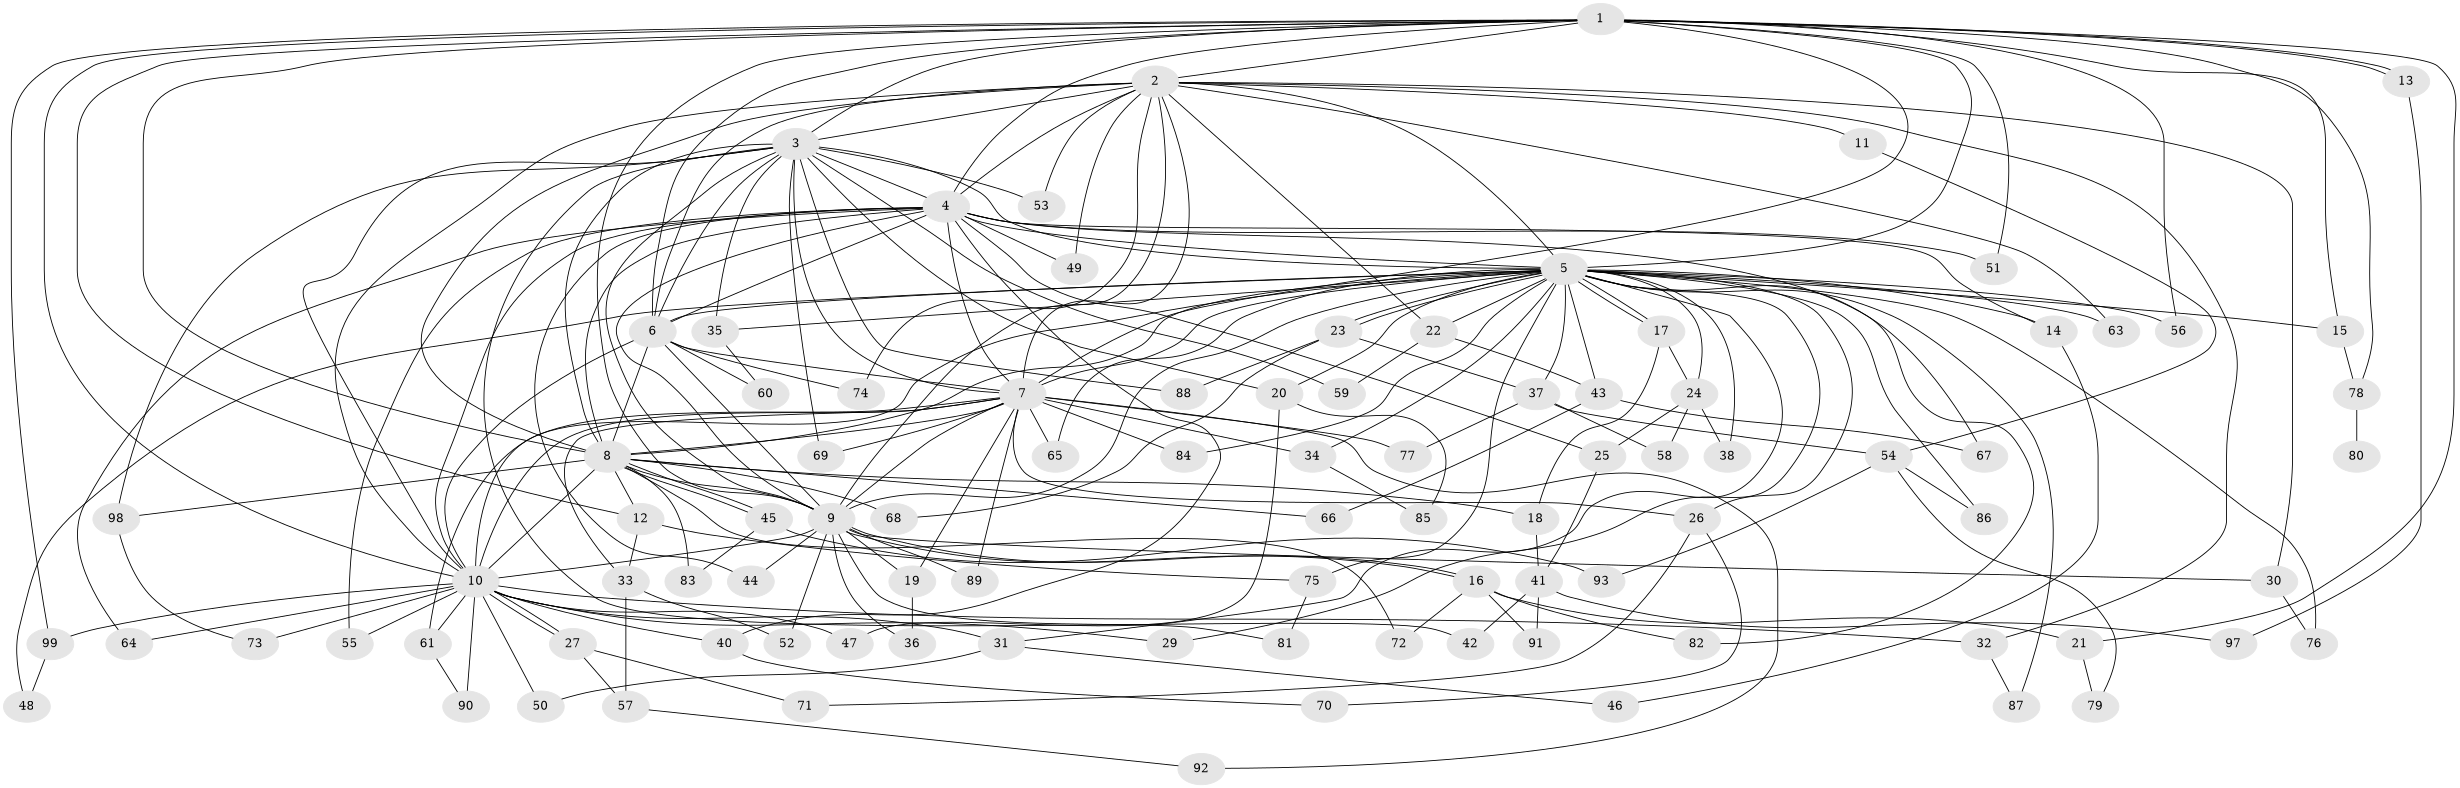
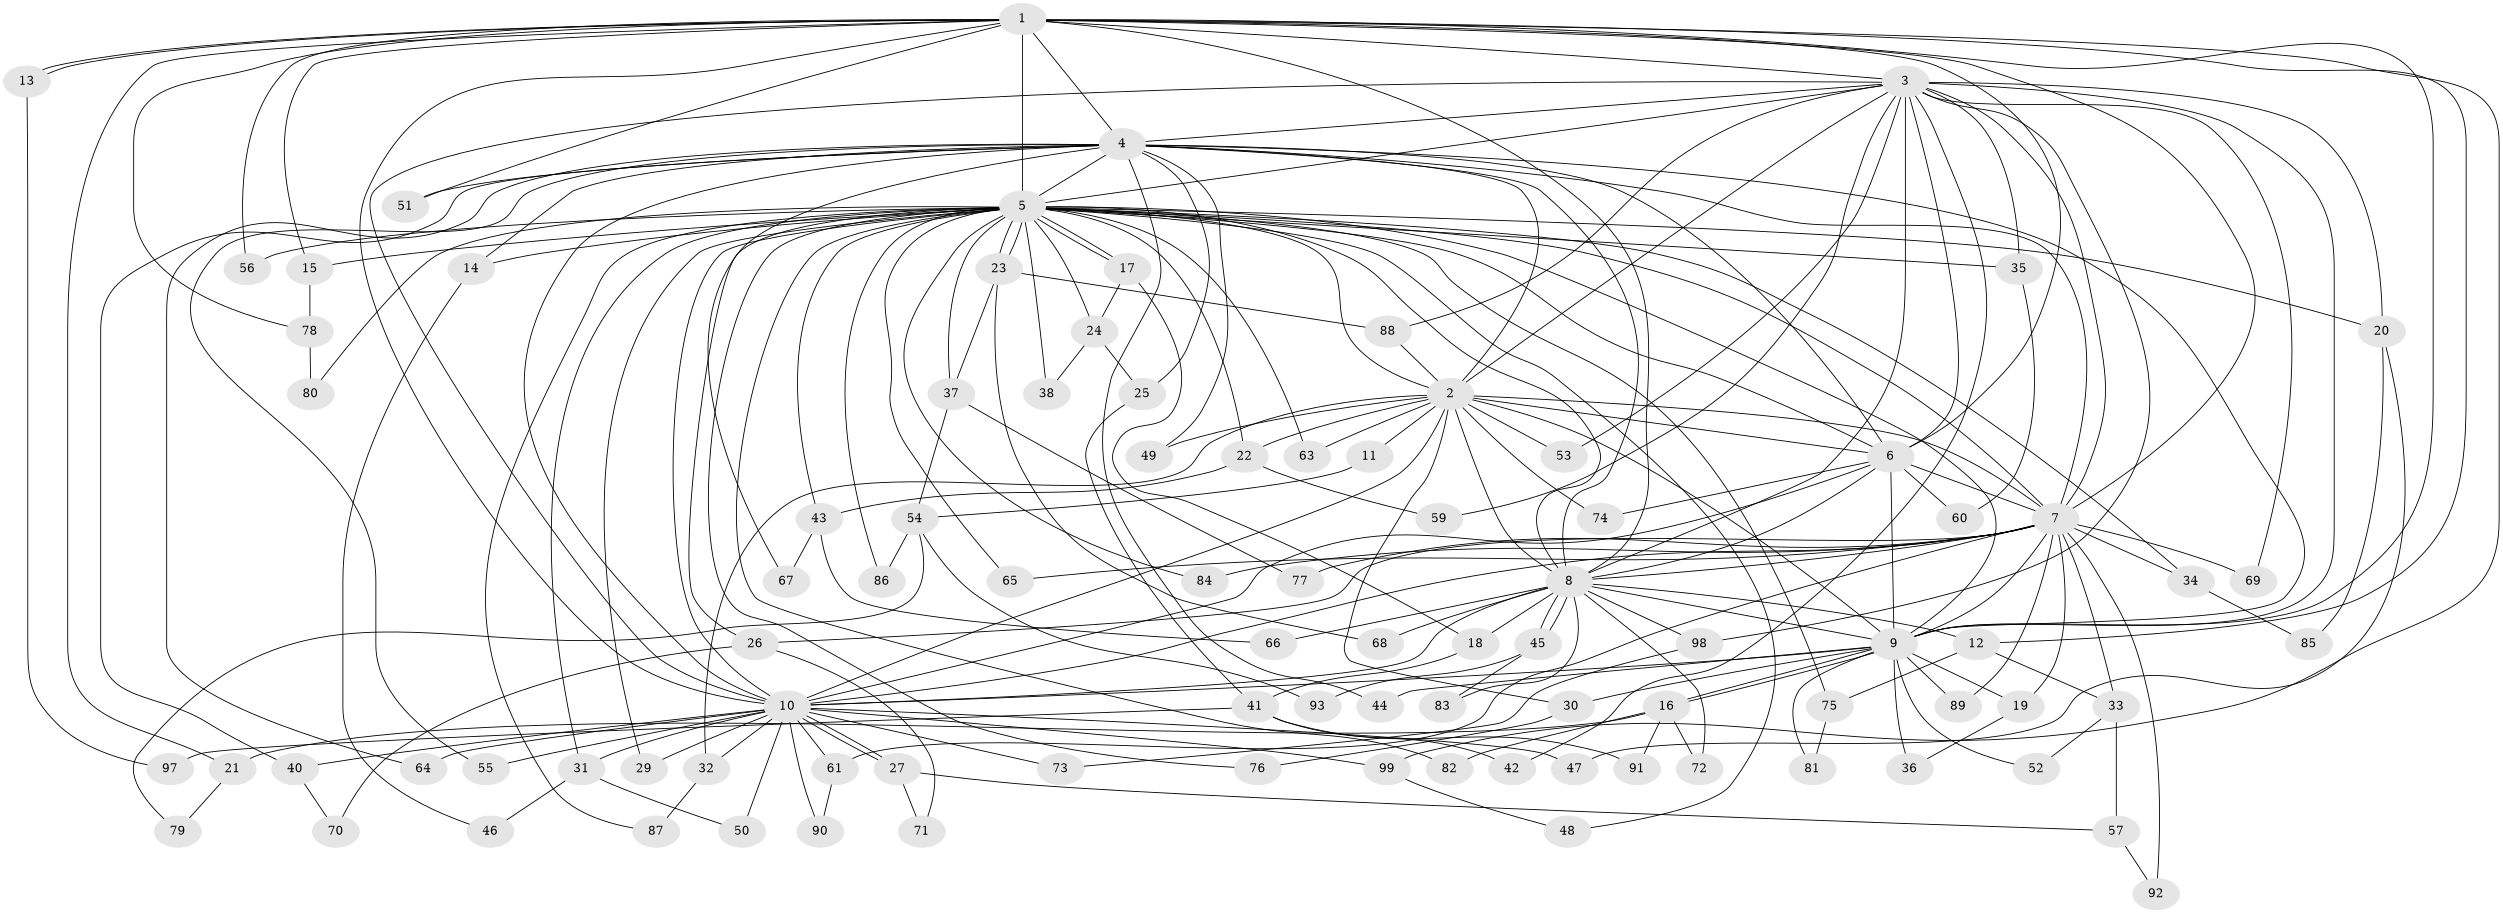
edge "1" -- "2": now "88" -- "2"
edge "5" -- "80": added
node "58": removed
